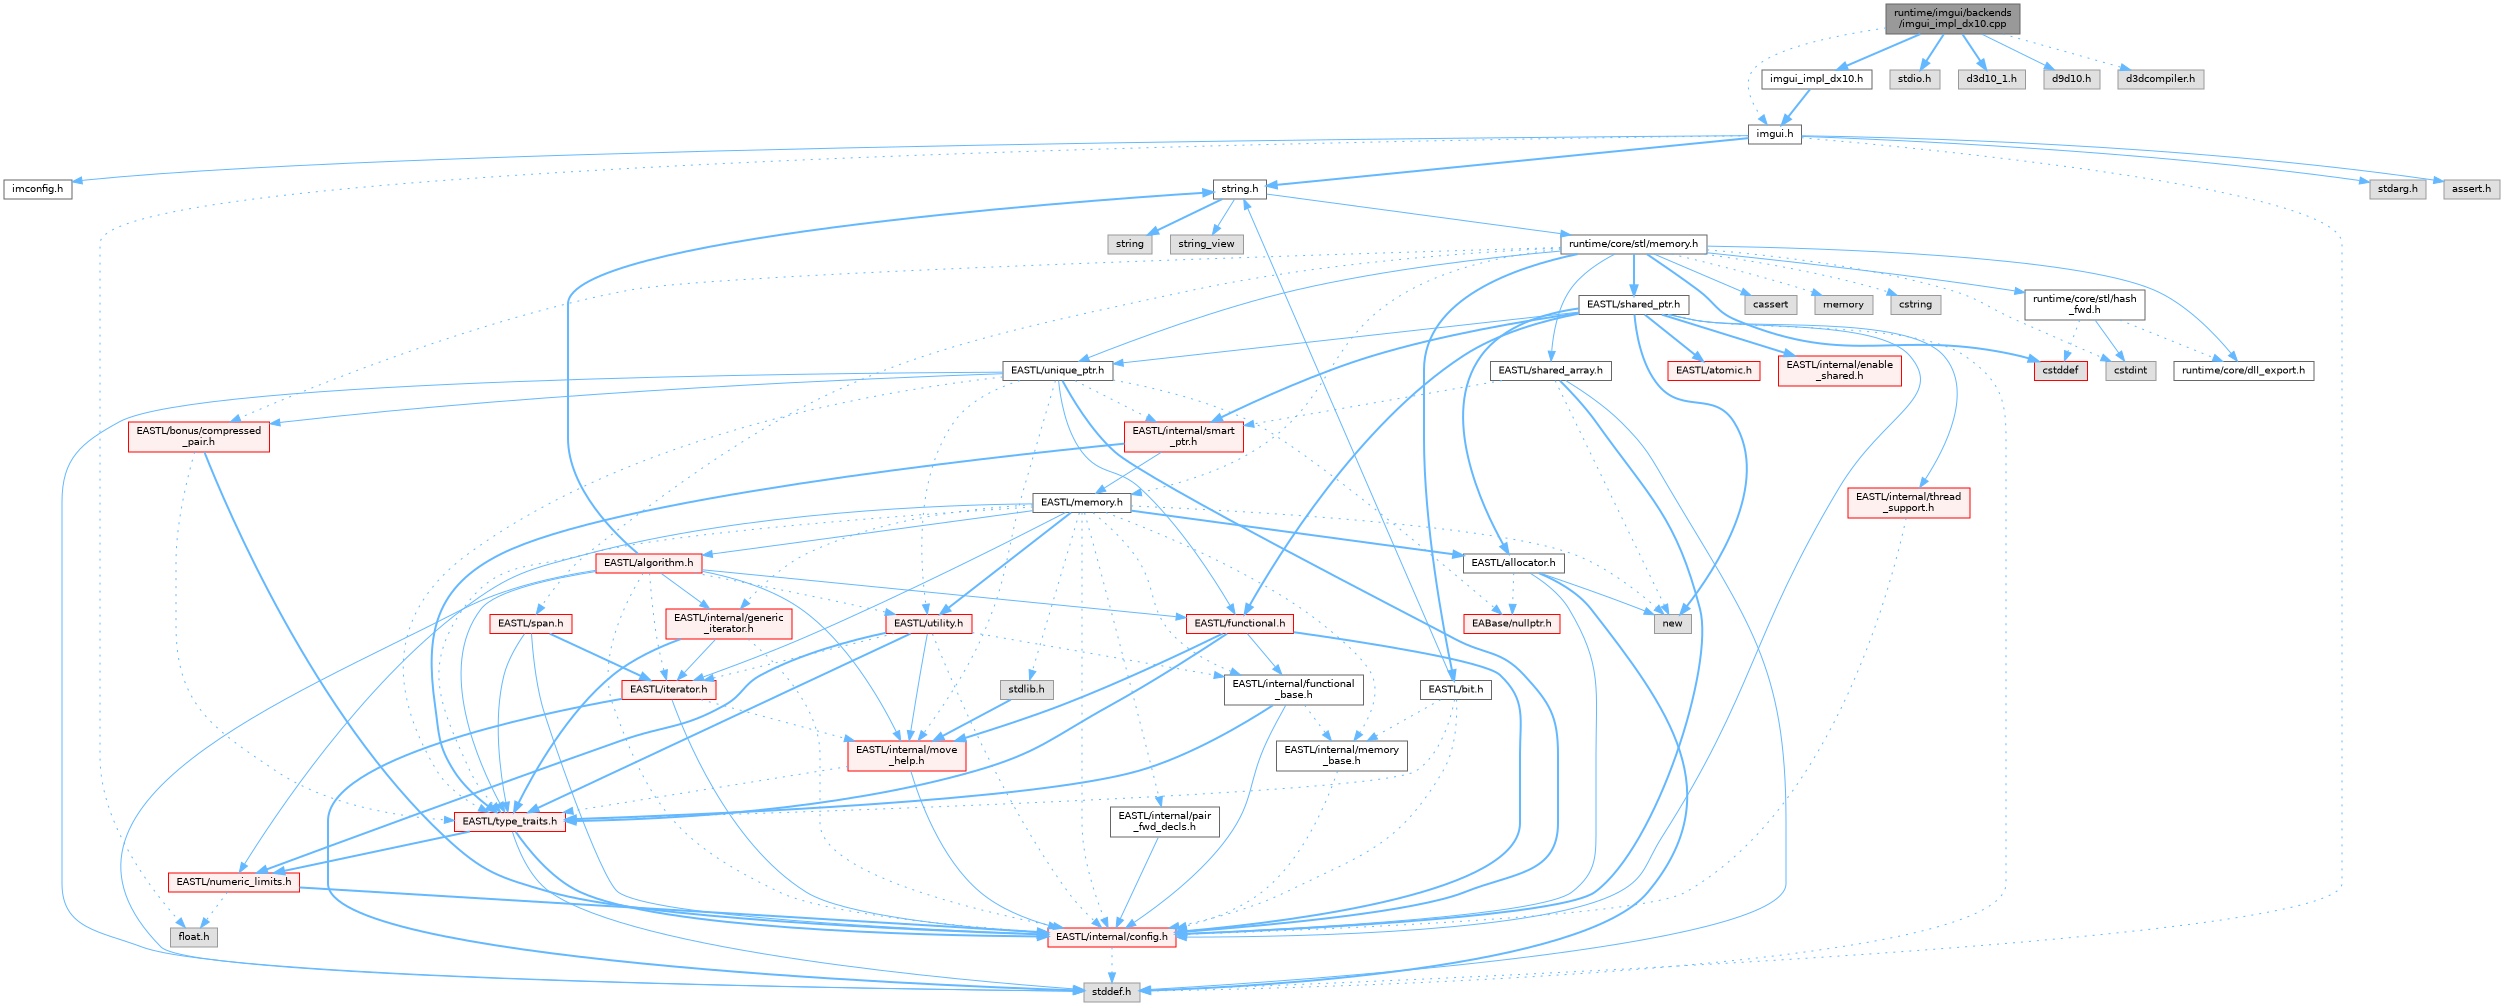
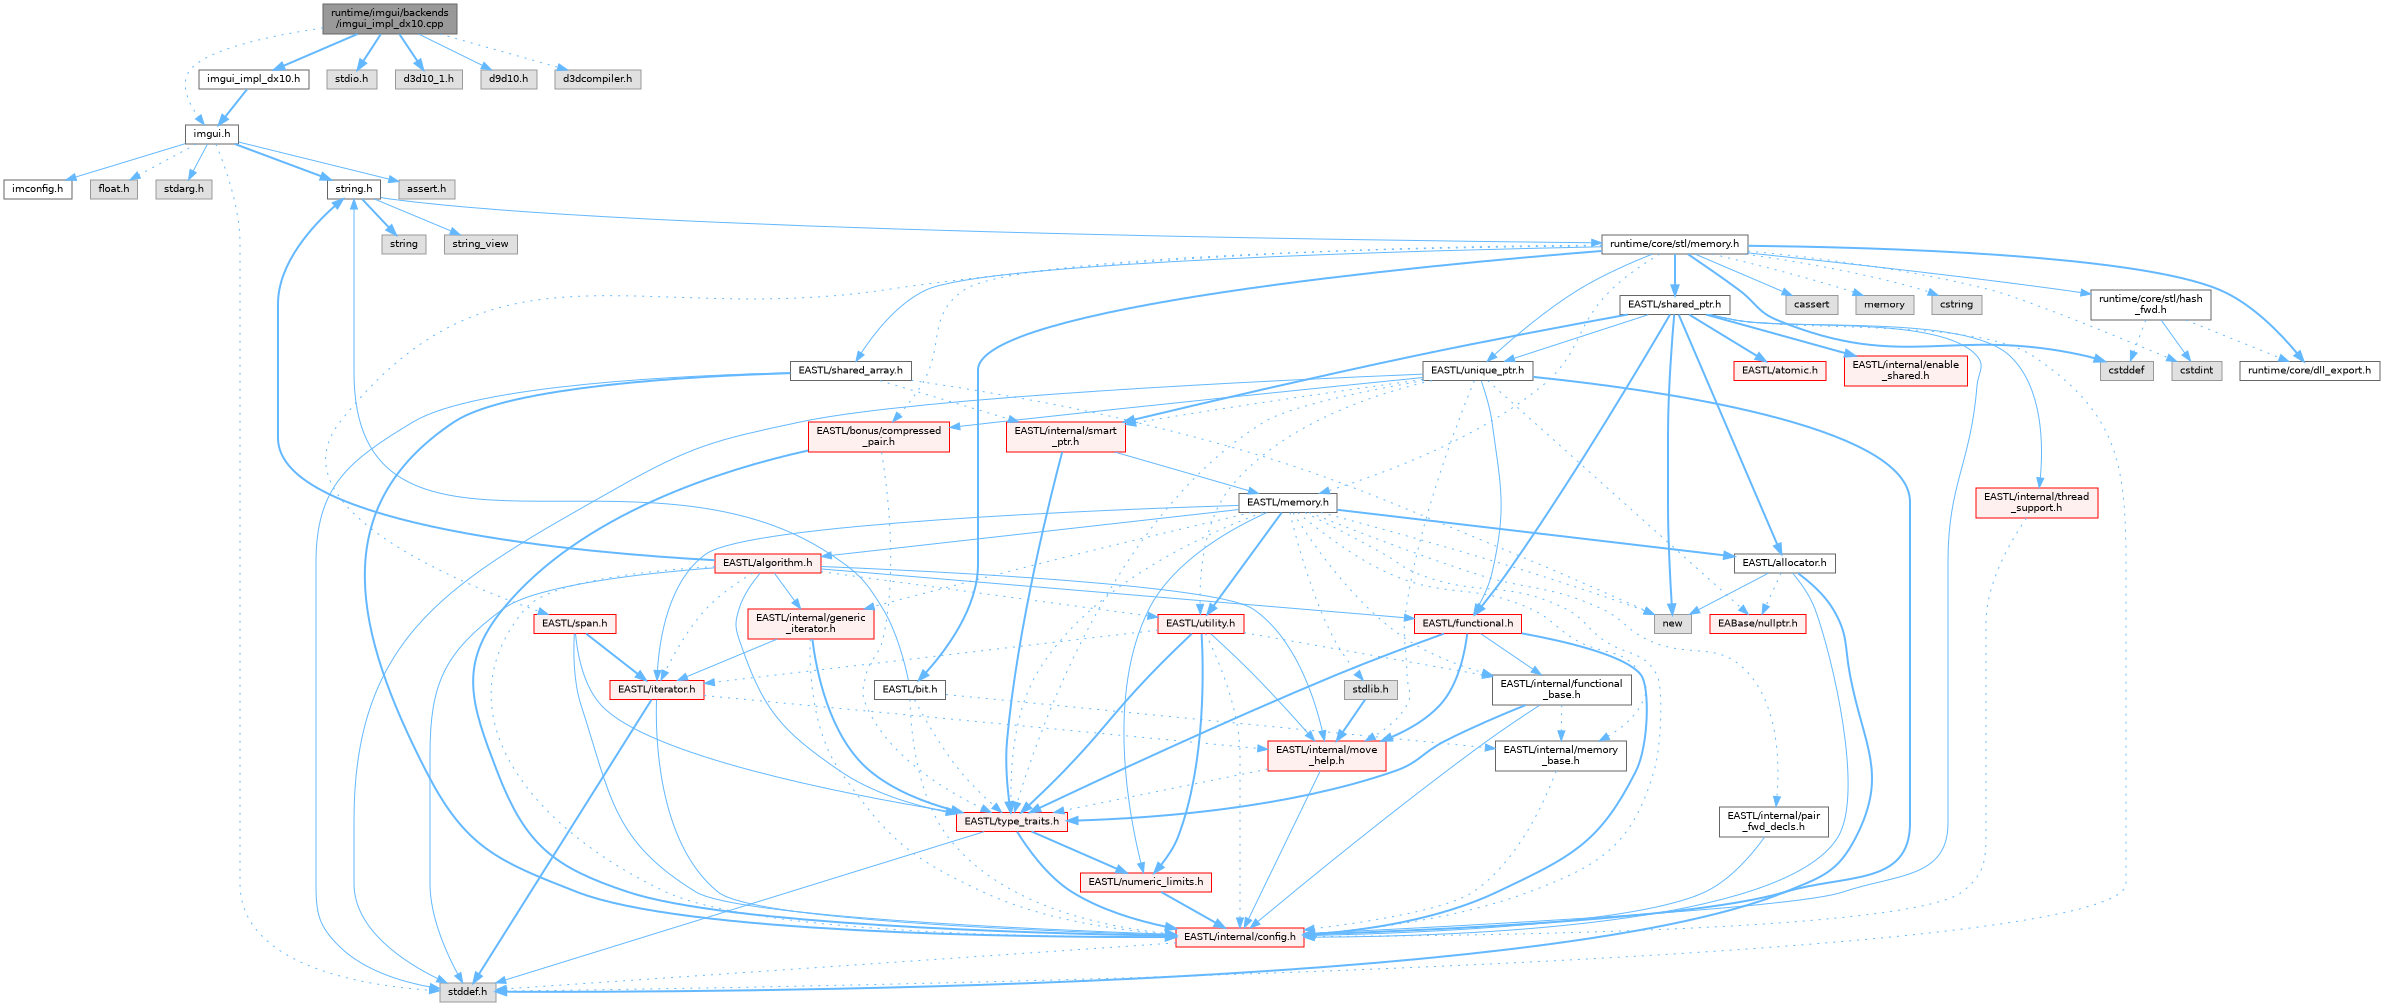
edge "runtime/core/stl/memory.h" -> "runtime/core/dll_export.h": style solid -> bold
node "cstddef": color red -> grey60
edge "EASTL/numeric_limits.h" -> "float.h": removed
